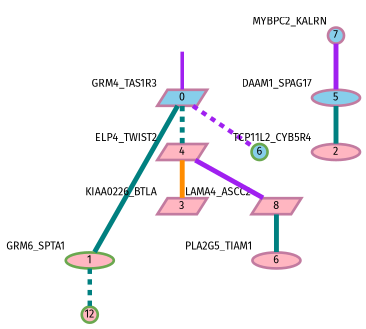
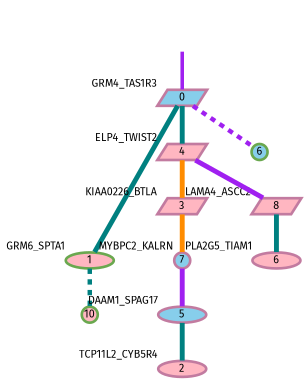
edge "0 GRM4_TAS1R3" -> "4 ELP4_TWIST2": style dashed -> solid
edge "3 KIAA0226_BTLA" -> "7 MYBPC2_KALRN": added
node "12": label "12" -> "10"
